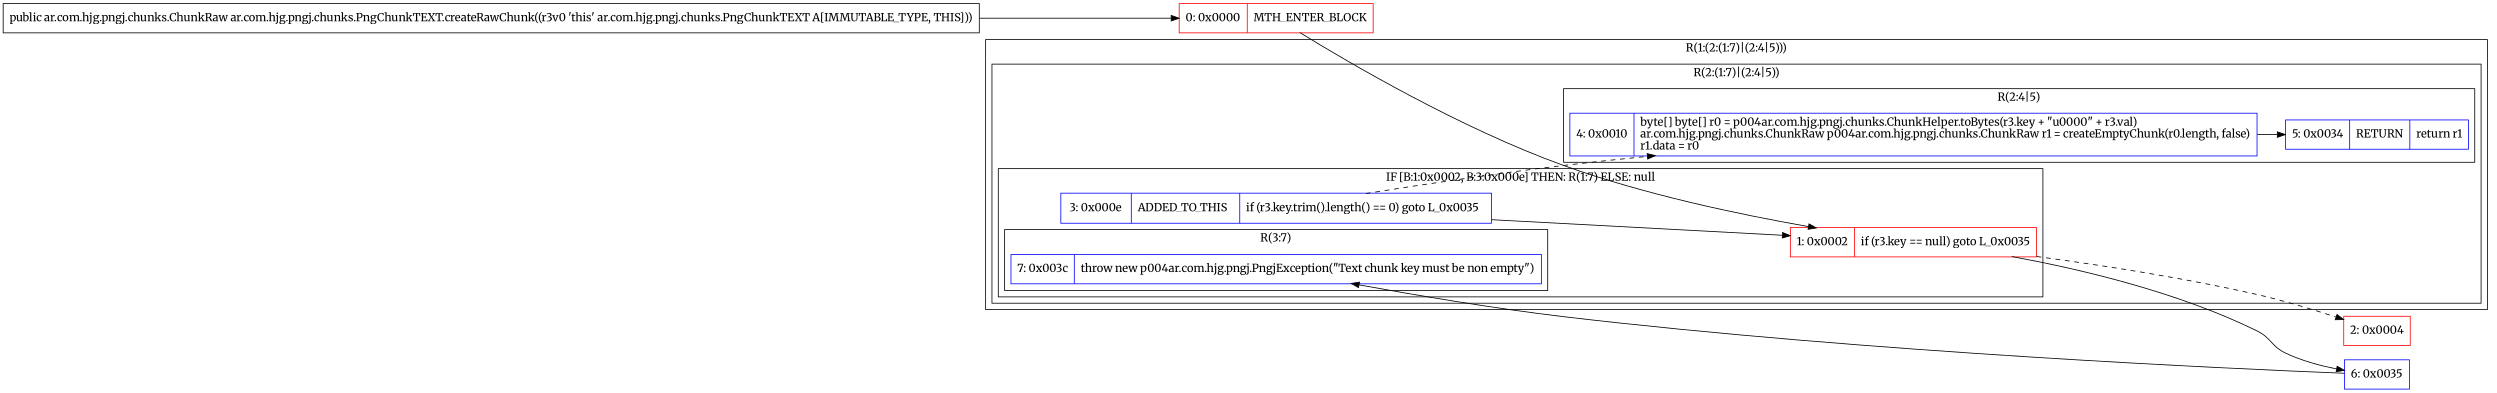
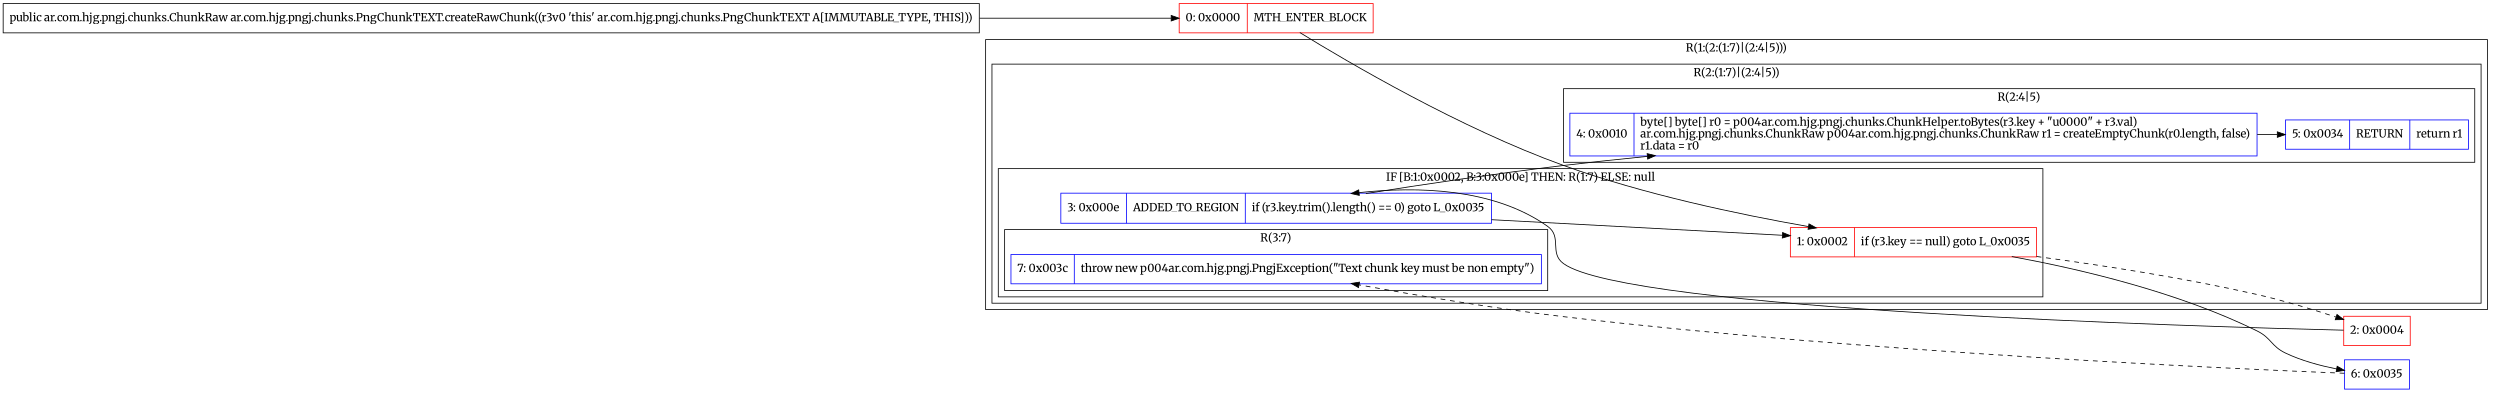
edge "3: 0x000e" -> "4: 0x0010": style dashed -> solid
node "3: 0x000e": text "ADDED_TO_THIS" -> "ADDED_TO_REGION"
edge "2: 0x0004" -> "3: 0x000e": added
edge "6: 0x0035" -> "7: 0x003c": style solid -> dashed
